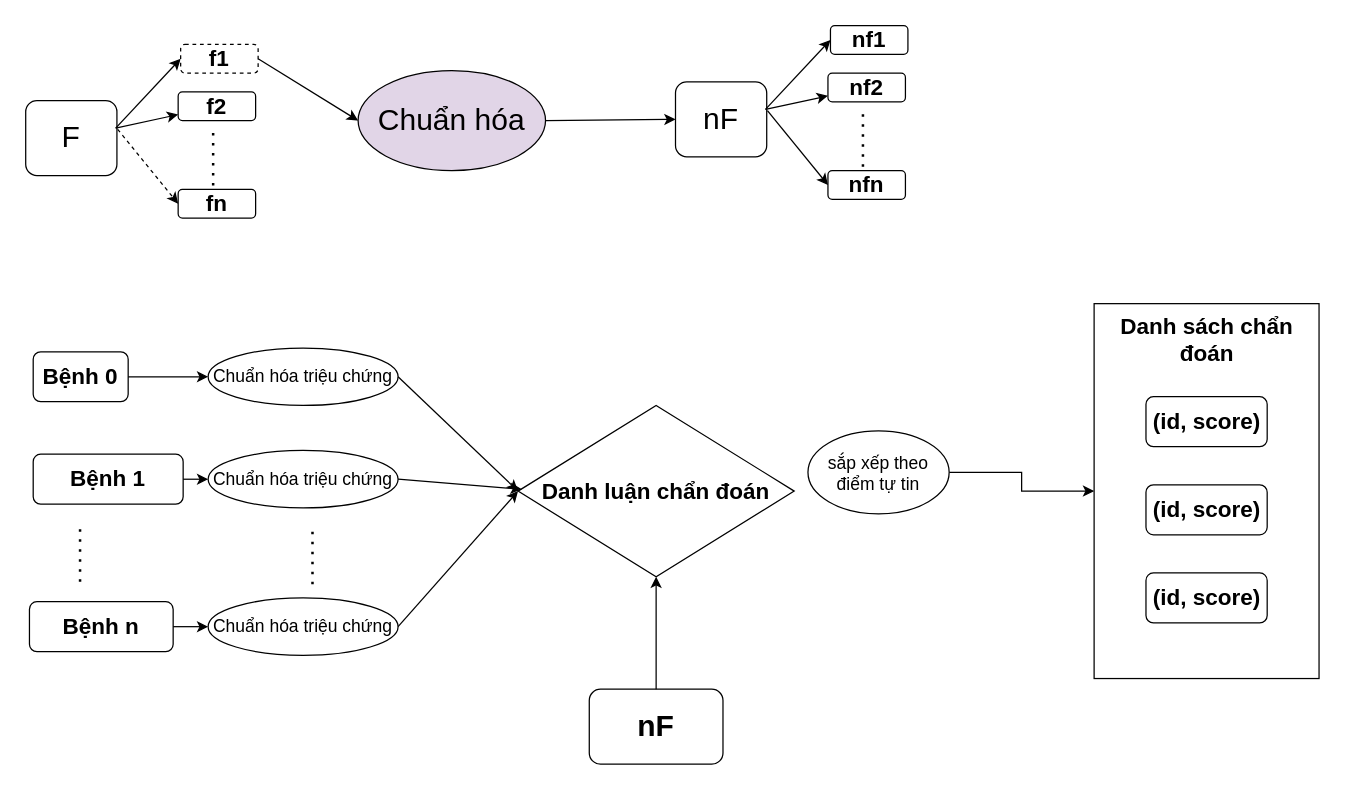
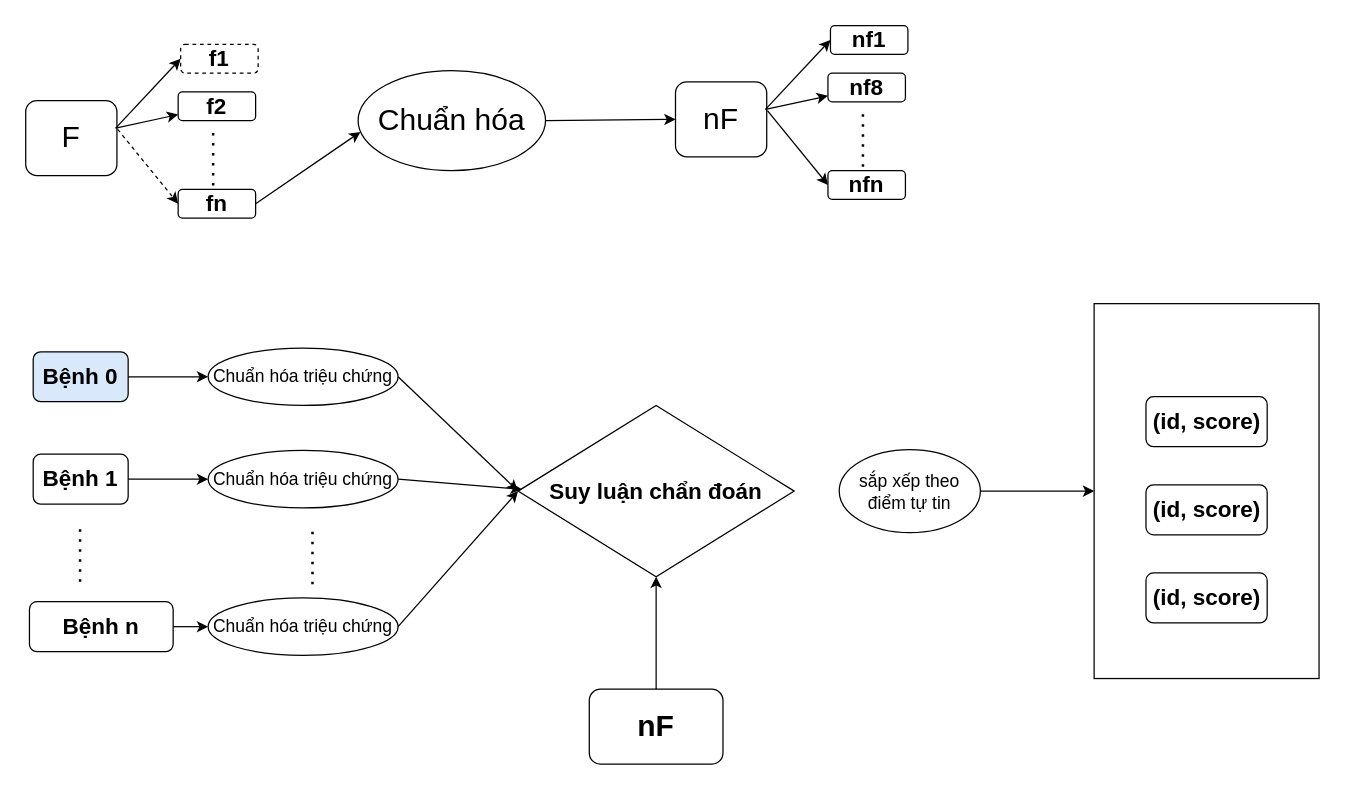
edge "f1" -> "Chuẩn hóa": removed
node "nf2": label "nf2" -> "nf8"
node "Chuẩn hóa": fillcolor #e1d5e7 -> #ffffff
edge "fn" -> "Chuẩn hóa": added
node "Danh sách chẩn đoán": removed
node "Bệnh 0": fillcolor #ffffff -> #dae8fc
node "sắp xếp theo điểm tự tin": moved (879, 473) -> (910, 491)
node "Bệnh 1": size 150x50 -> 95x50
node "Danh luận chẩn đoán": label "Danh luận chẩn đoán" -> "Suy luận chẩn đoán"
